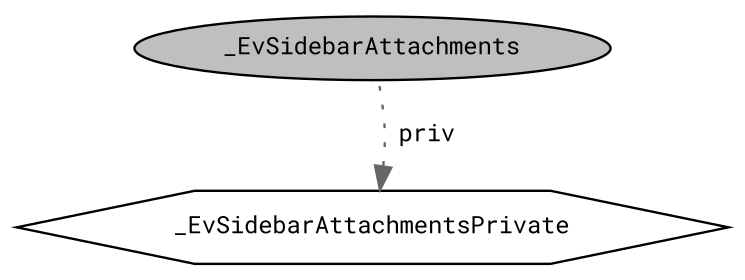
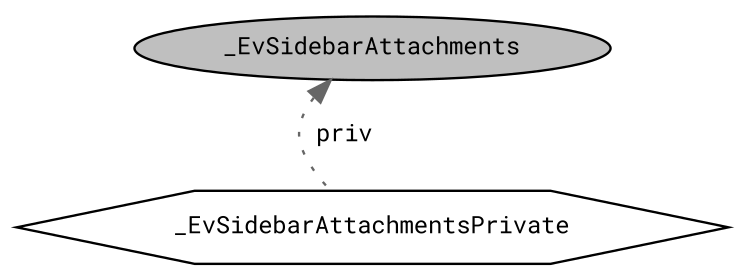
edge "_EvSidebarAttachments" -> "_EvSidebarAttachmentsPrivate": reversed
